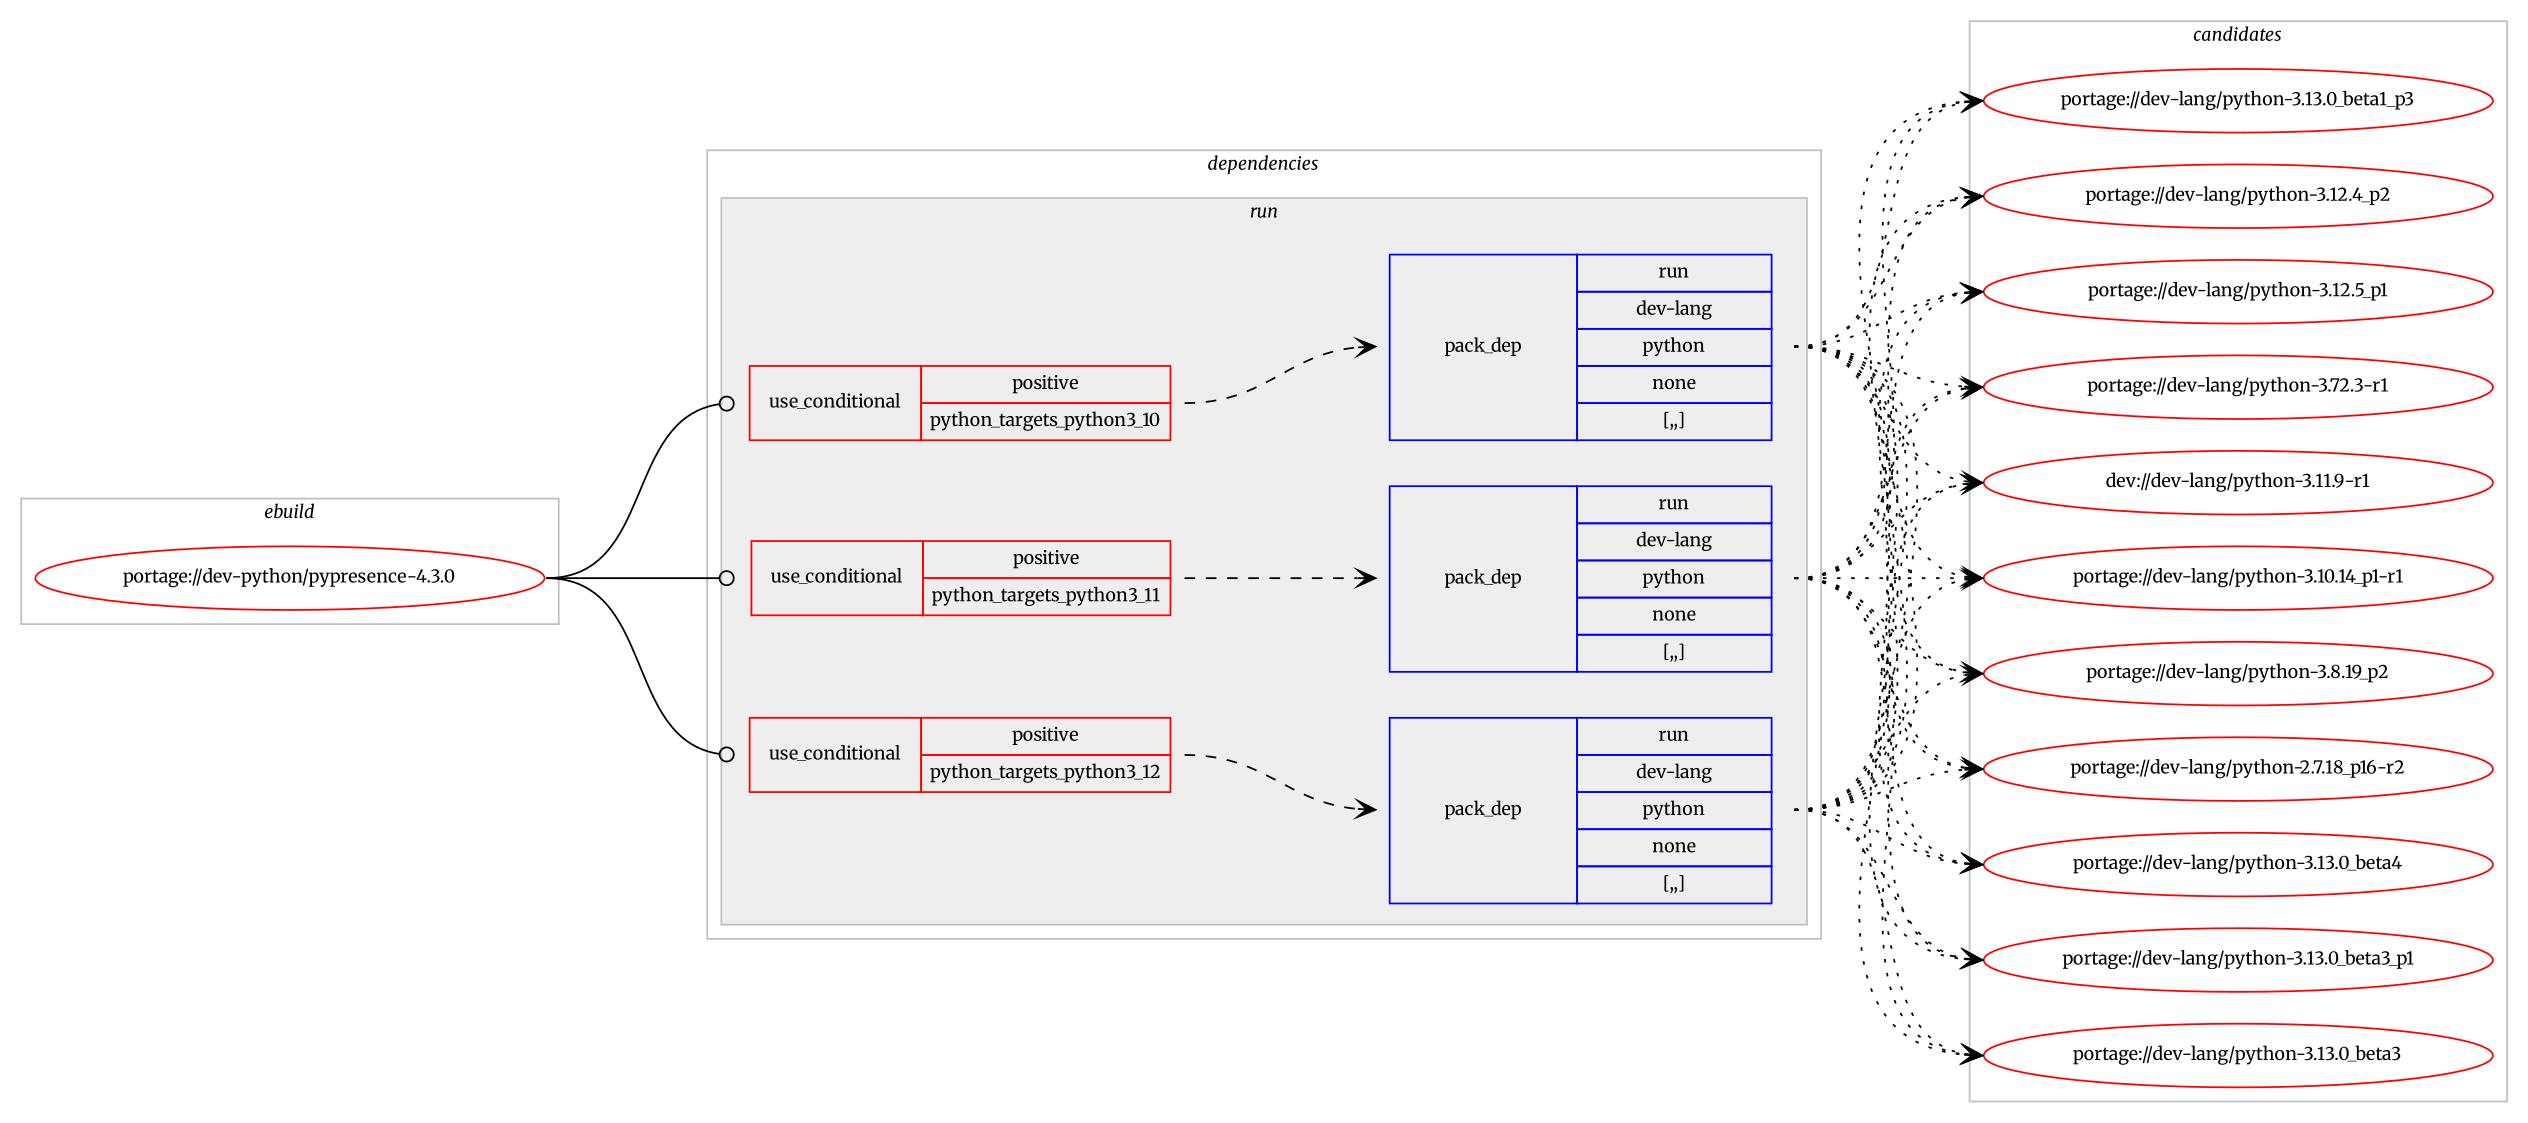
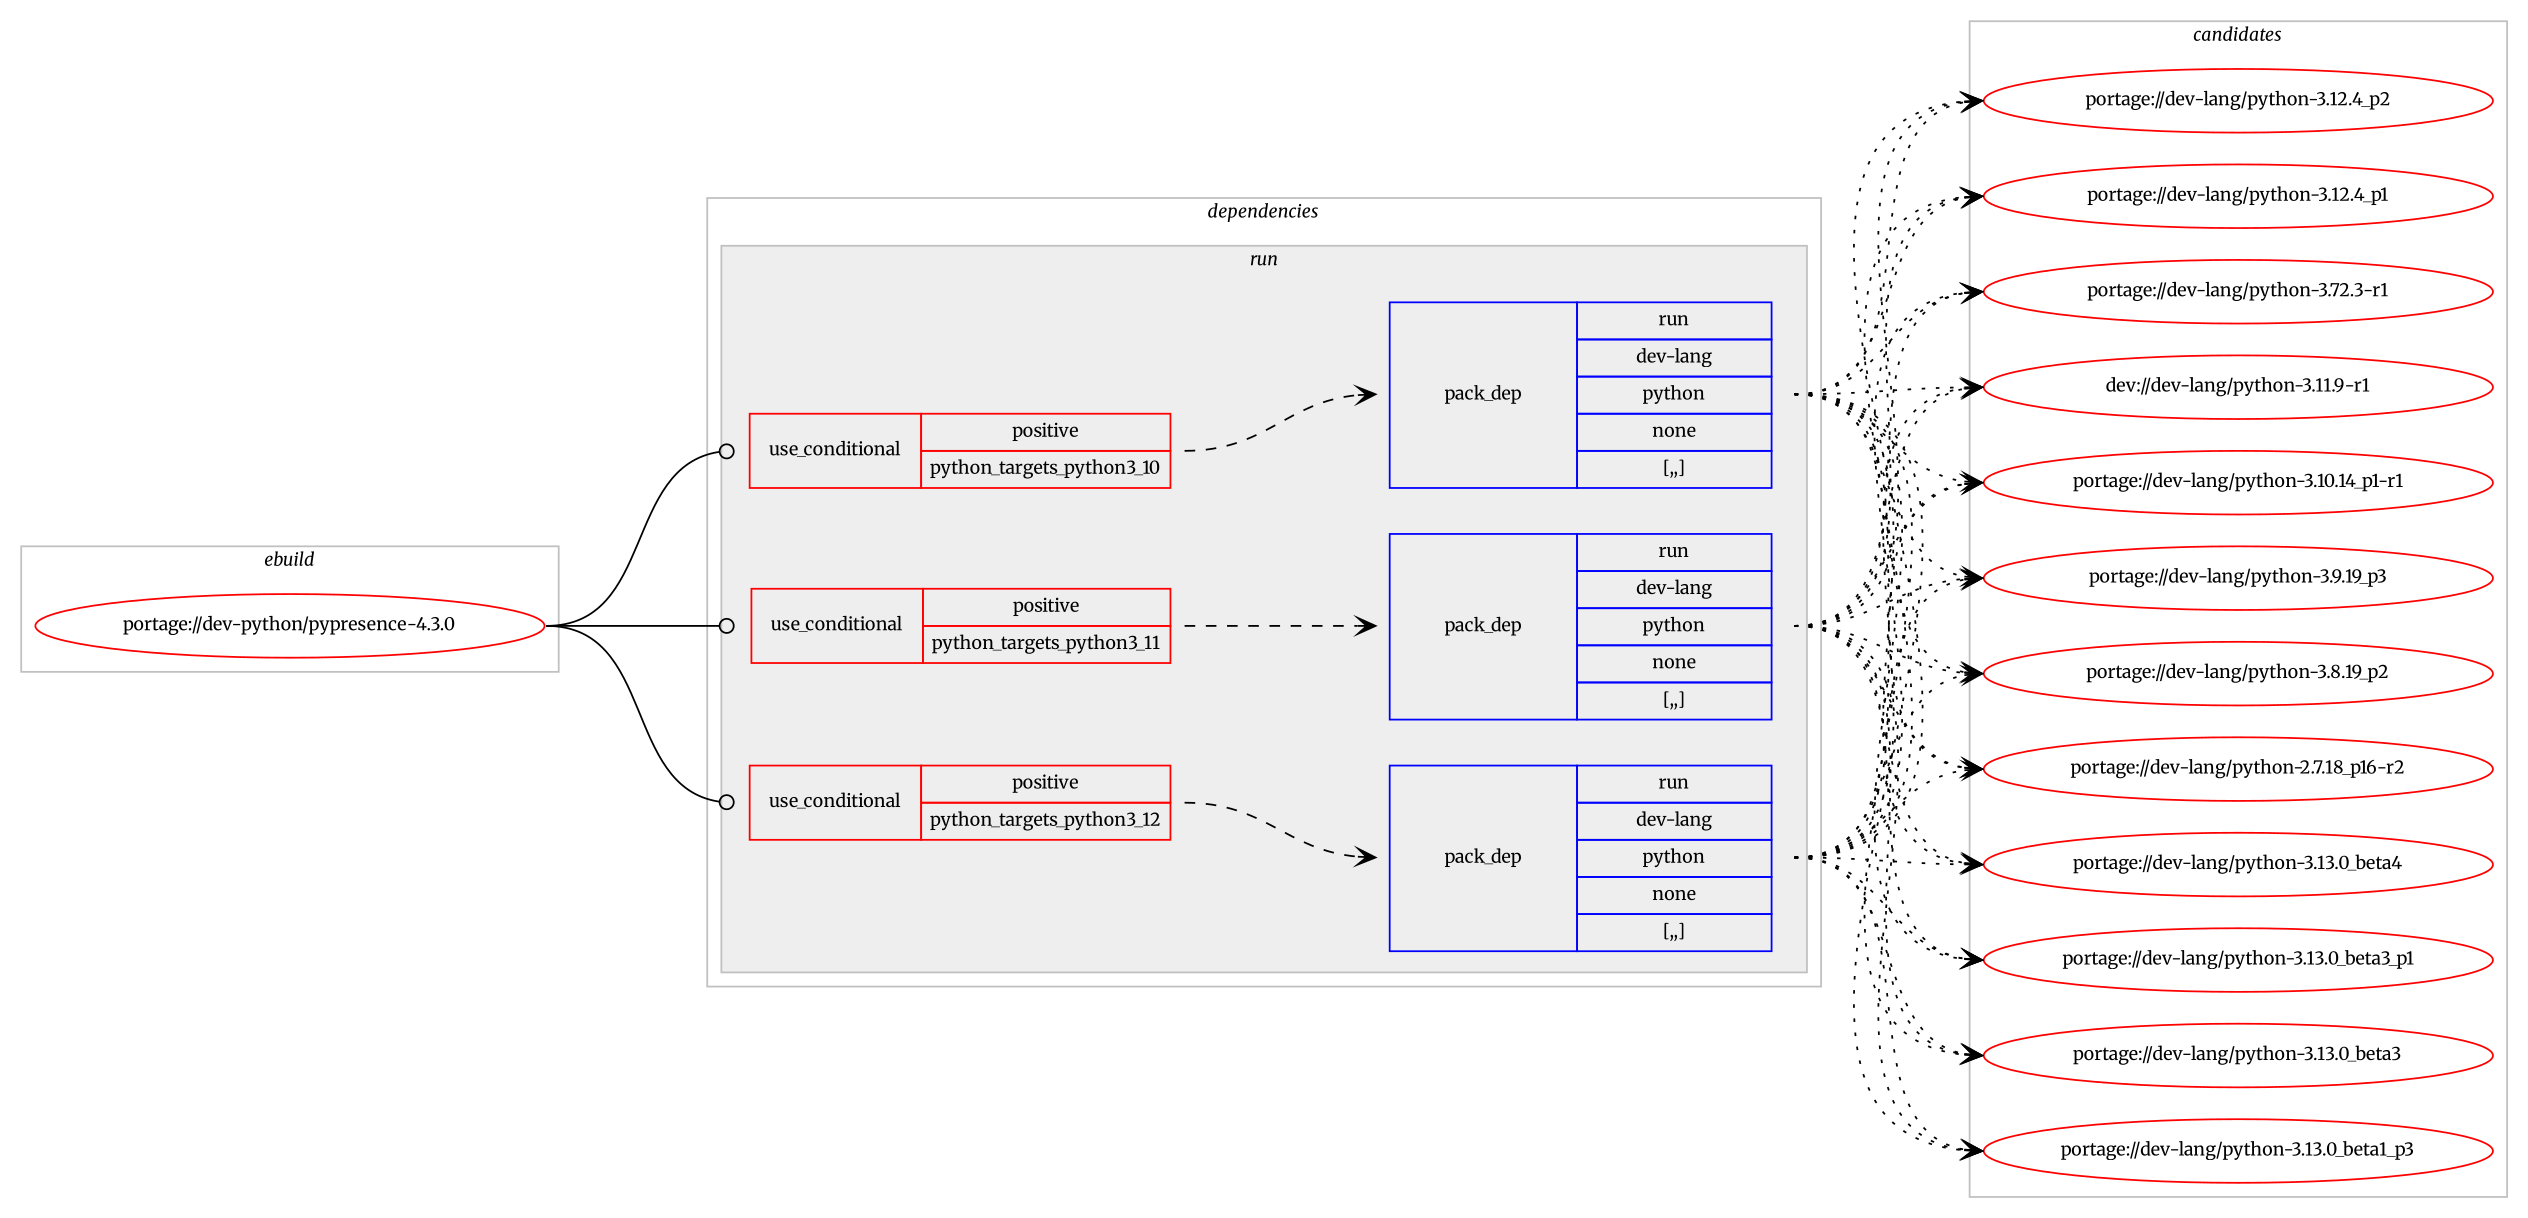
node "portage://dev-lang/python-3.12.5_p1": label "portage://dev-lang/python-3.12.5_p1" -> "portage://dev-lang/python-3.12.4_p1"
node "portage://dev-lang/python-3.9.19_p3": added
